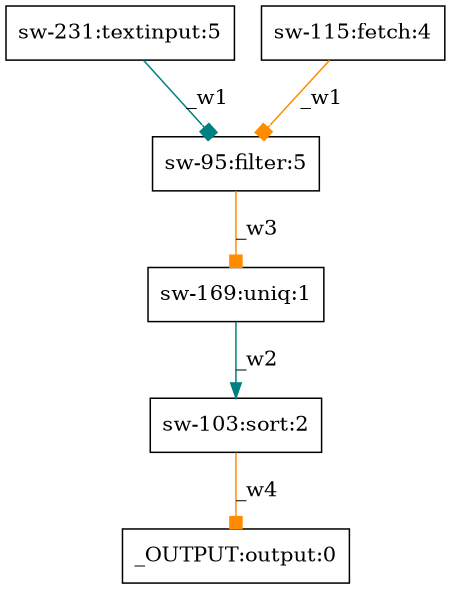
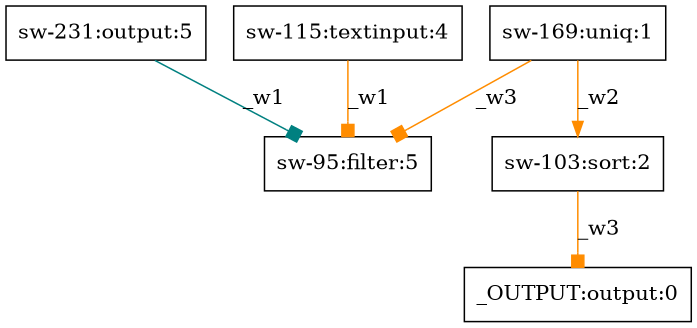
node "sw-231:textinput:5": label "sw-231:textinput:5" -> "sw-231:output:5"
node "sw-115:fetch:4": label "sw-115:fetch:4" -> "sw-115:textinput:4"
edge "sw-95:filter:5" -> "sw-169:uniq:1": reversed
edge "sw-169:uniq:1" -> "sw-103:sort:2": color teal -> darkorange
edge "sw-103:sort:2" -> "_OUTPUT:output:0": label "_w4" -> "_w3"
